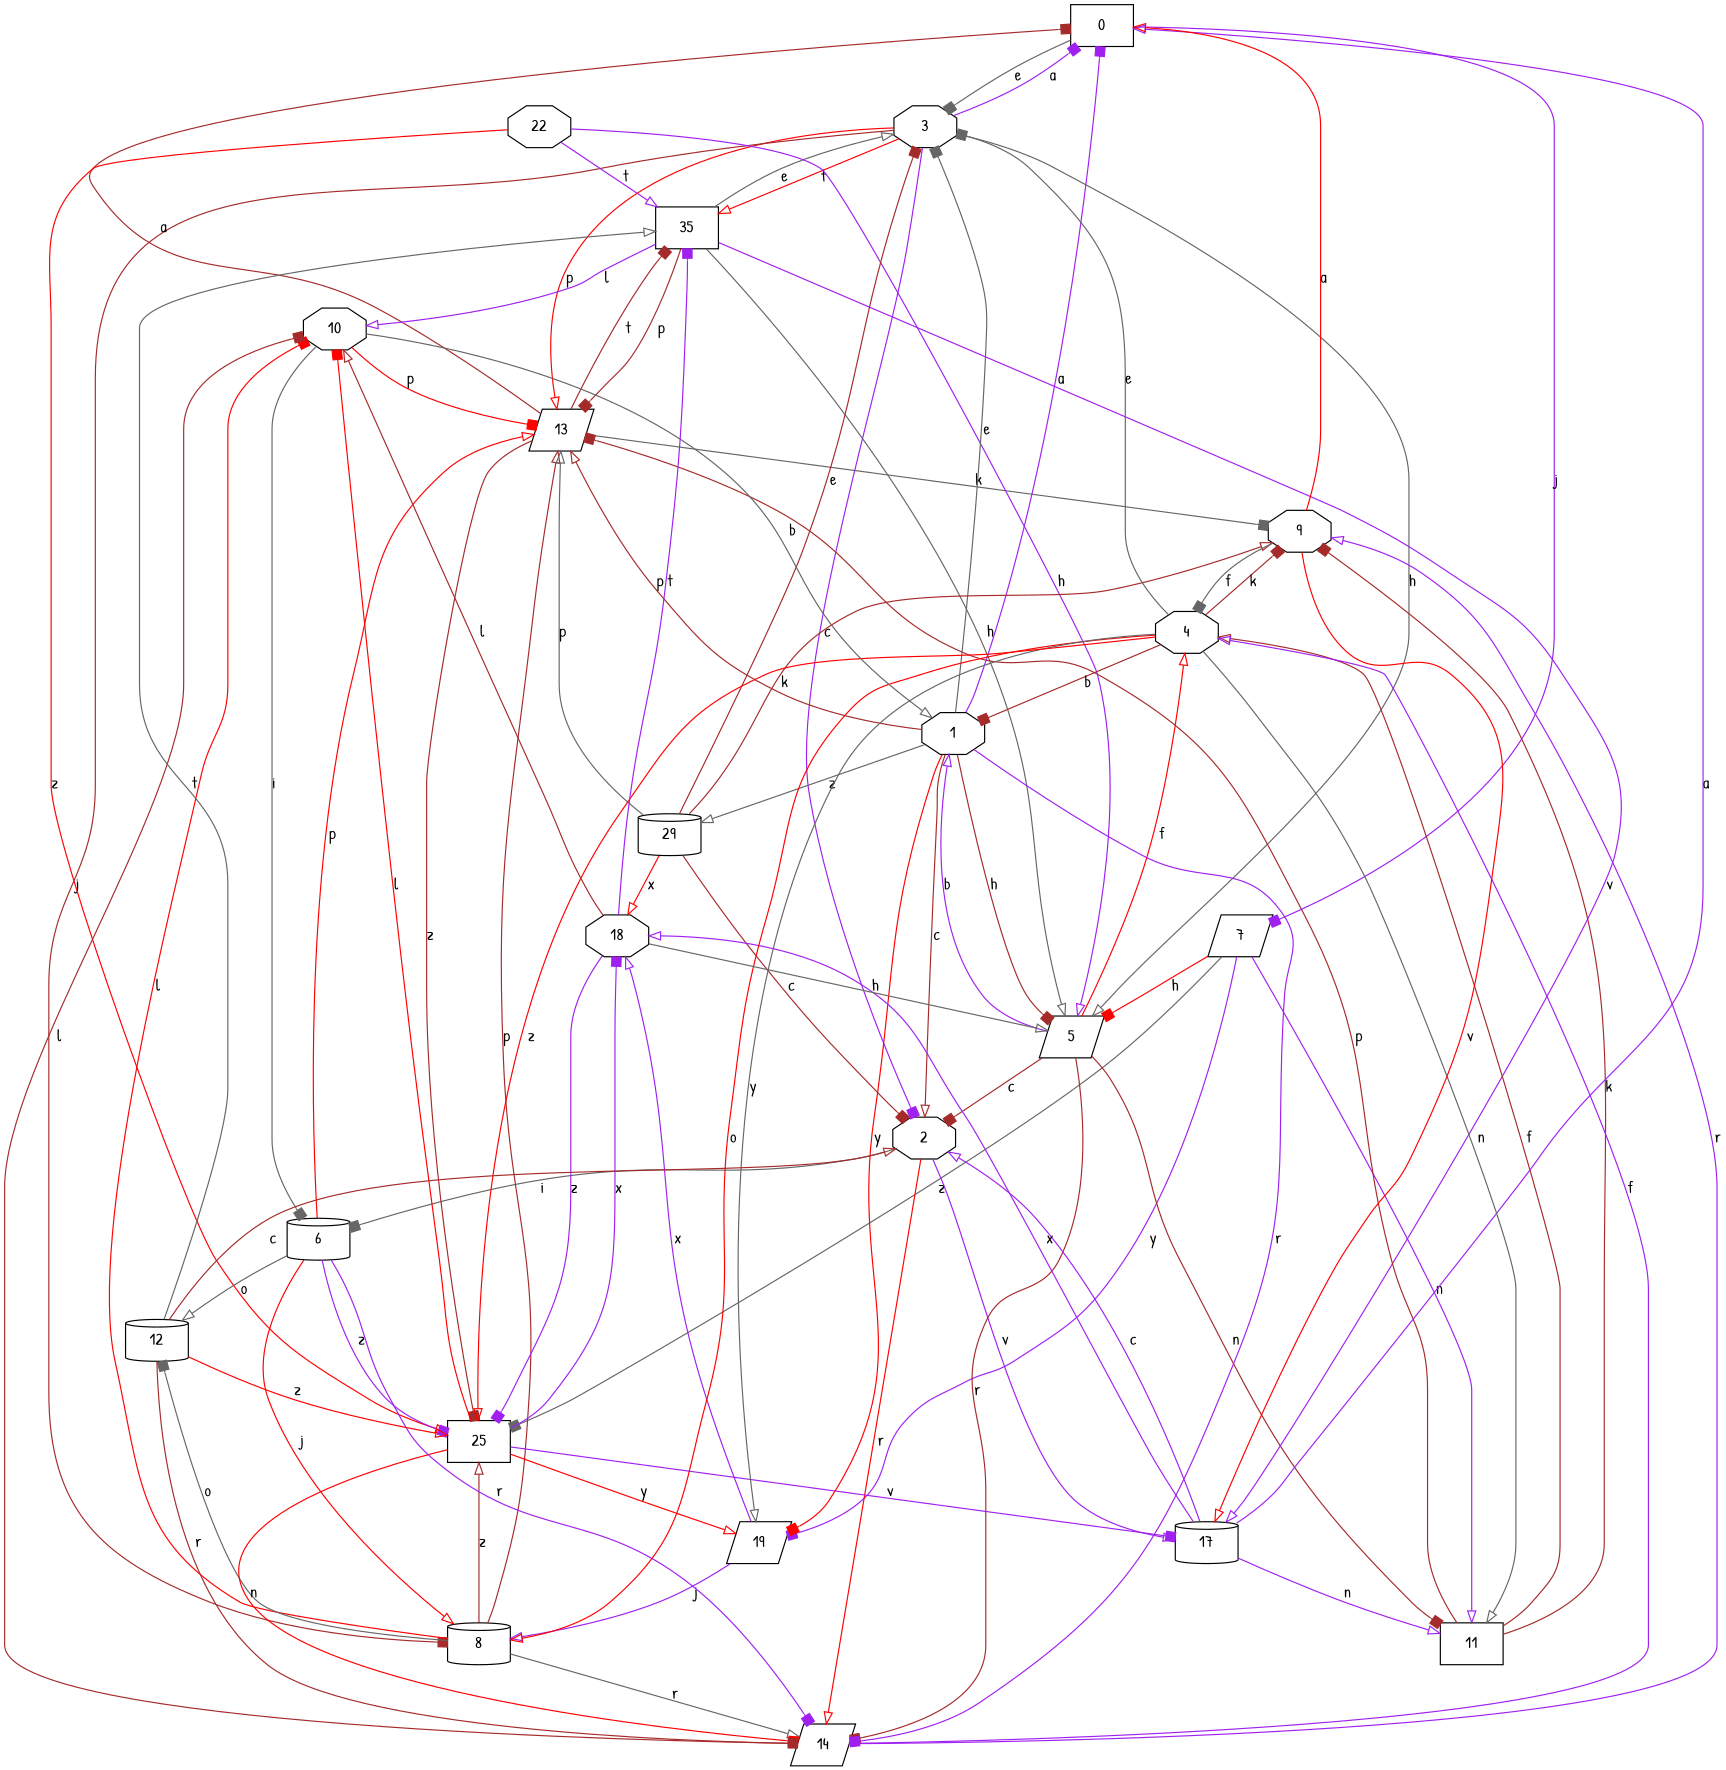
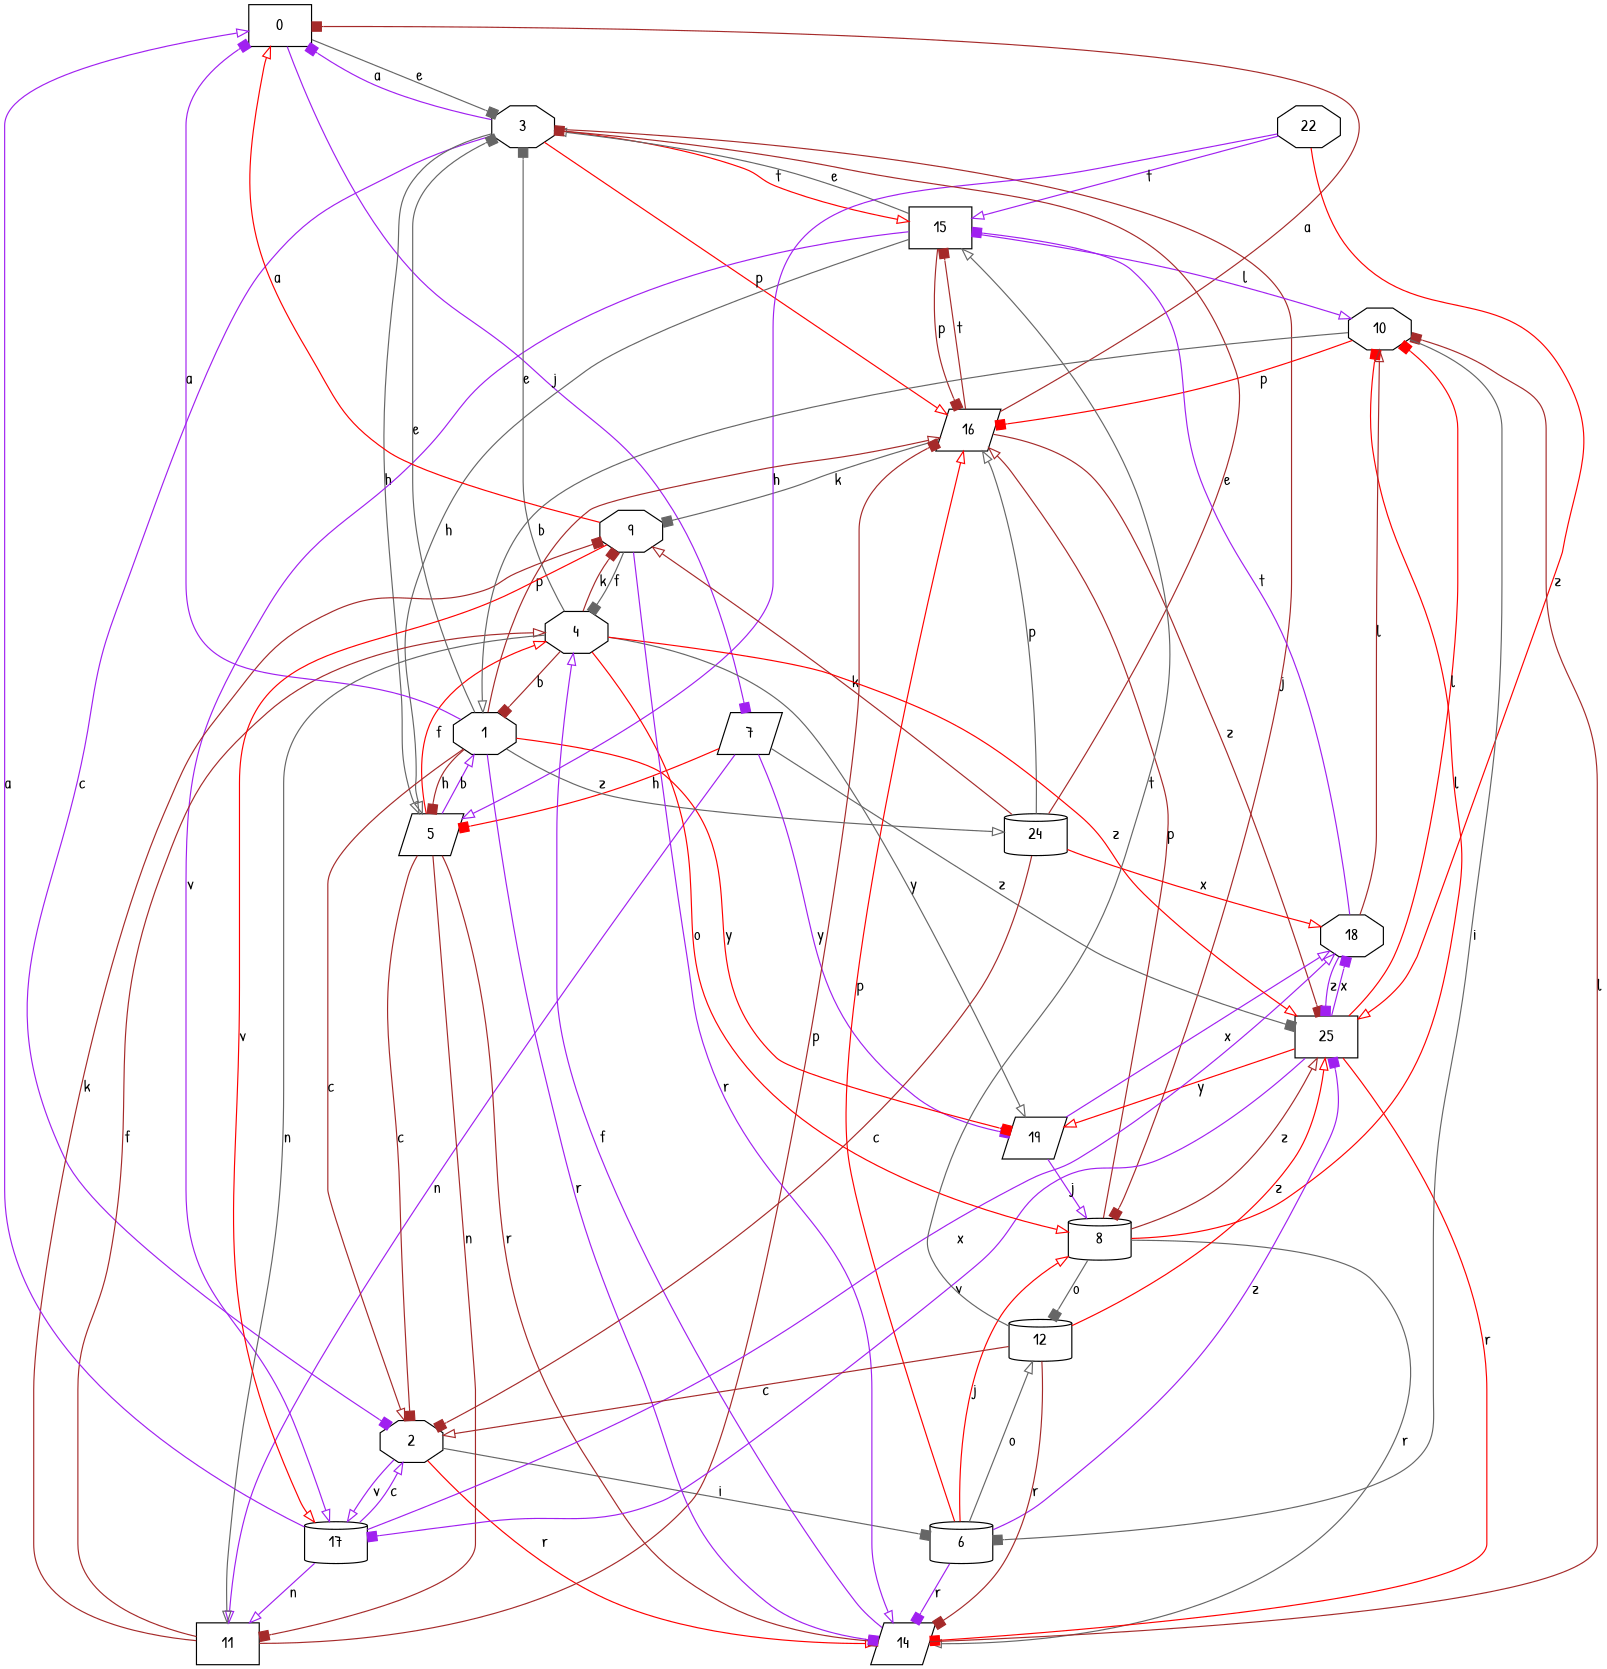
node "35": label "35" -> "15"
node "13": label "13" -> "16"
node "29": label "29" -> "24"
edge "18" -> "5": removed, label "h"
edge "14" -> "9": reversed
edge "25" -> "14": label "n" -> "r"
